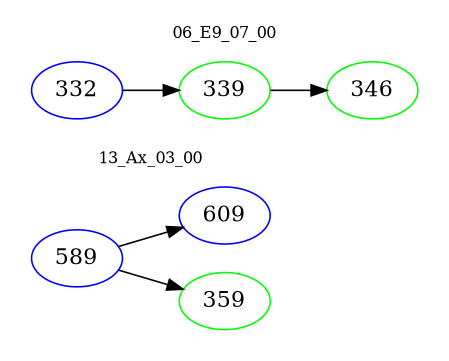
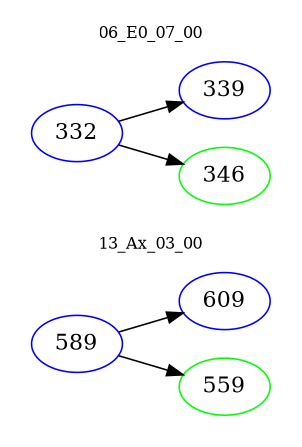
cluster "06_E9_07_00": label "06_E9_07_00" -> "06_E0_07_00"
node "339": color green -> blue
edge "339" -> "346": now "332" -> "346"
node "359": label "359" -> "559"
